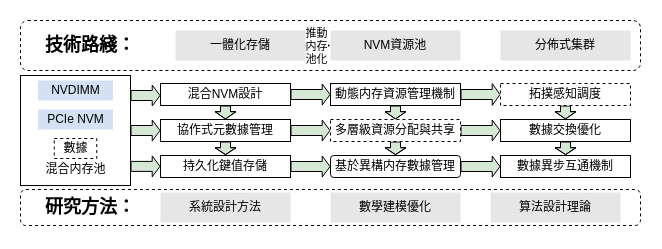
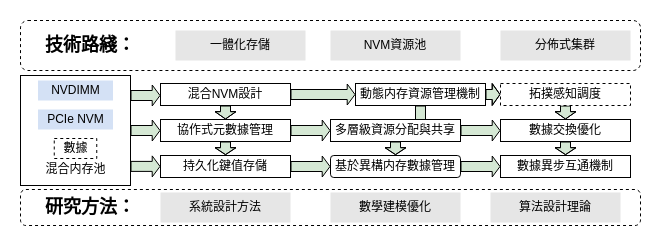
edge "一體化存儲" -> "NVM資源池": removed, label "推動 内存 池化"
node "動態内存資源管理機制": moved (396, 95) -> (421, 95)
node "多層級資源分配與共享": style dashed -> solid
